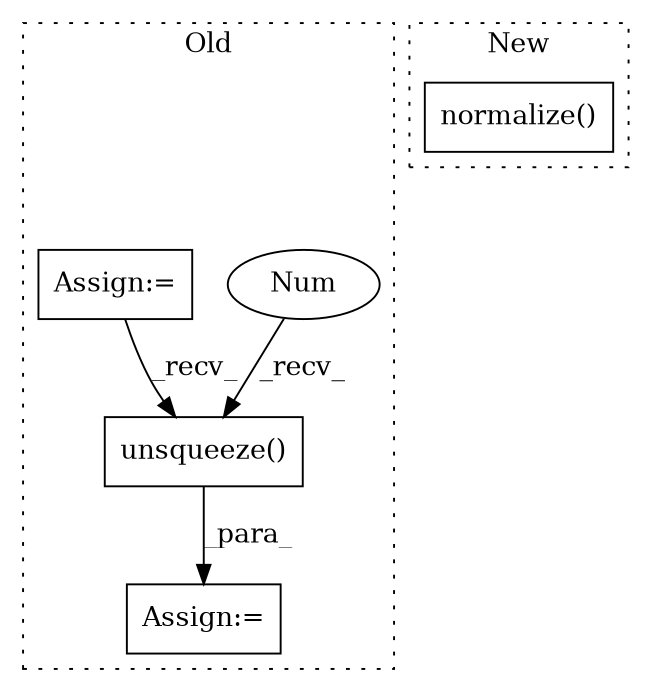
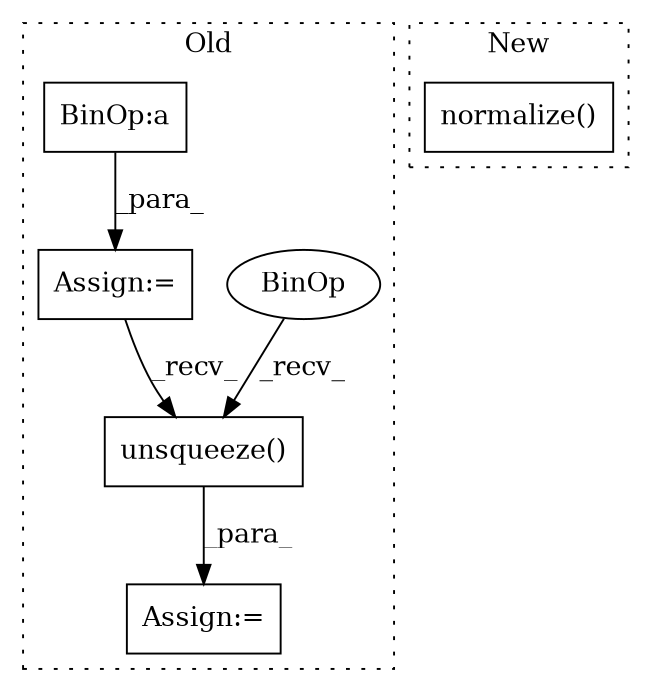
node "BinOp:a": added
node "Num": label "Num" -> "BinOp"
